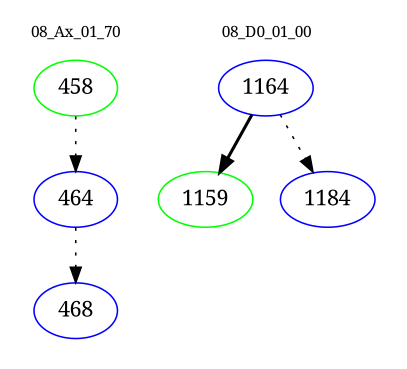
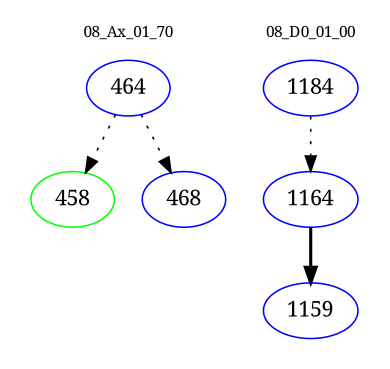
edge "458" -> "464": reversed
edge "1164" -> "1184": reversed
node "1159": color green -> blue
